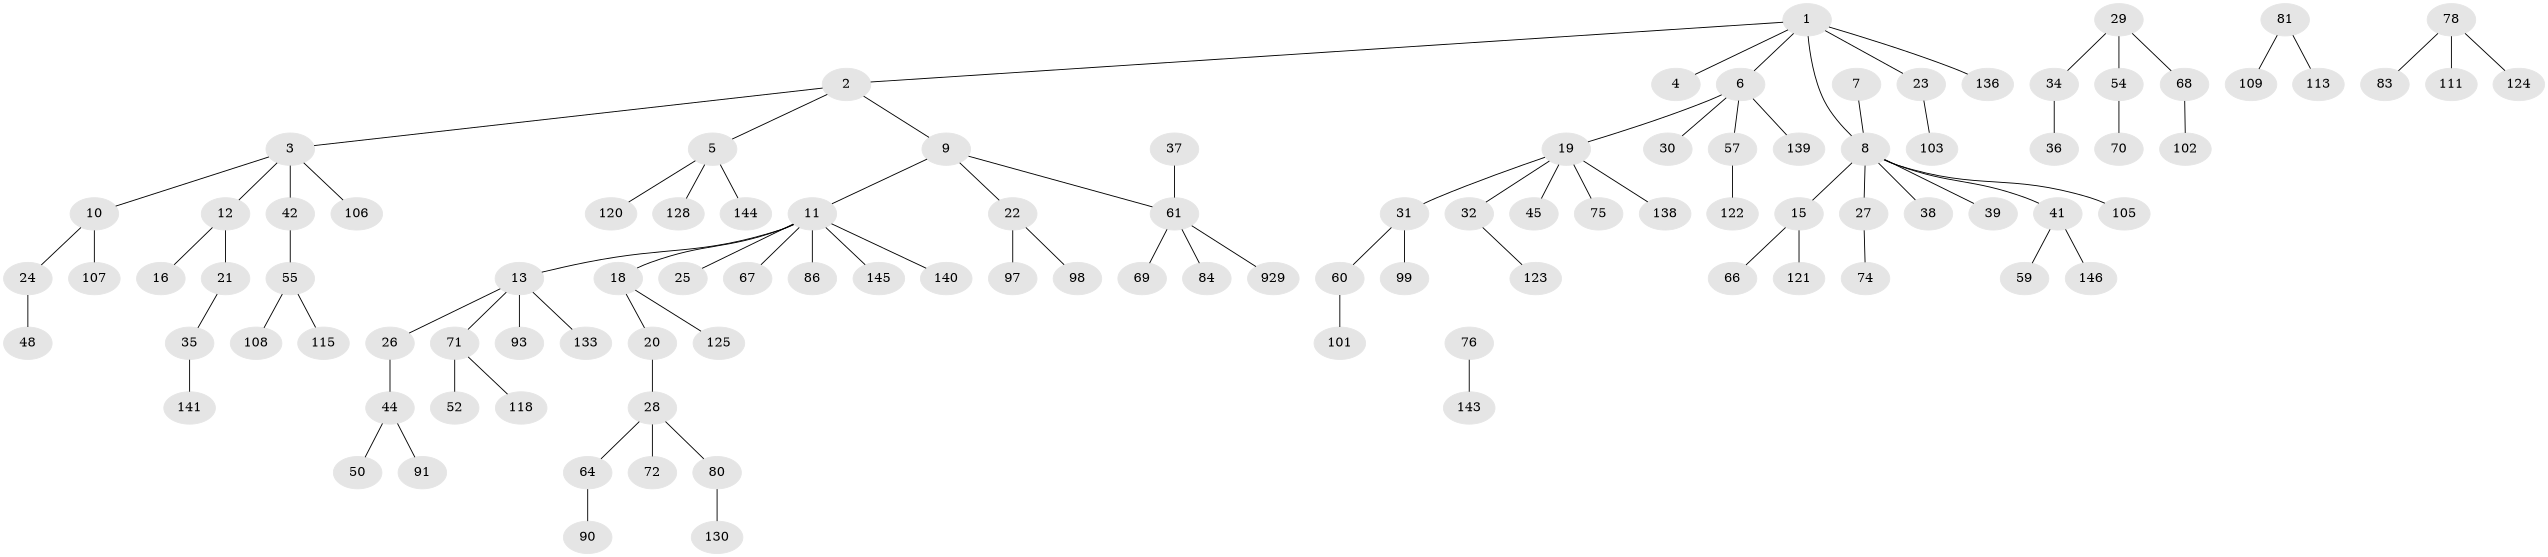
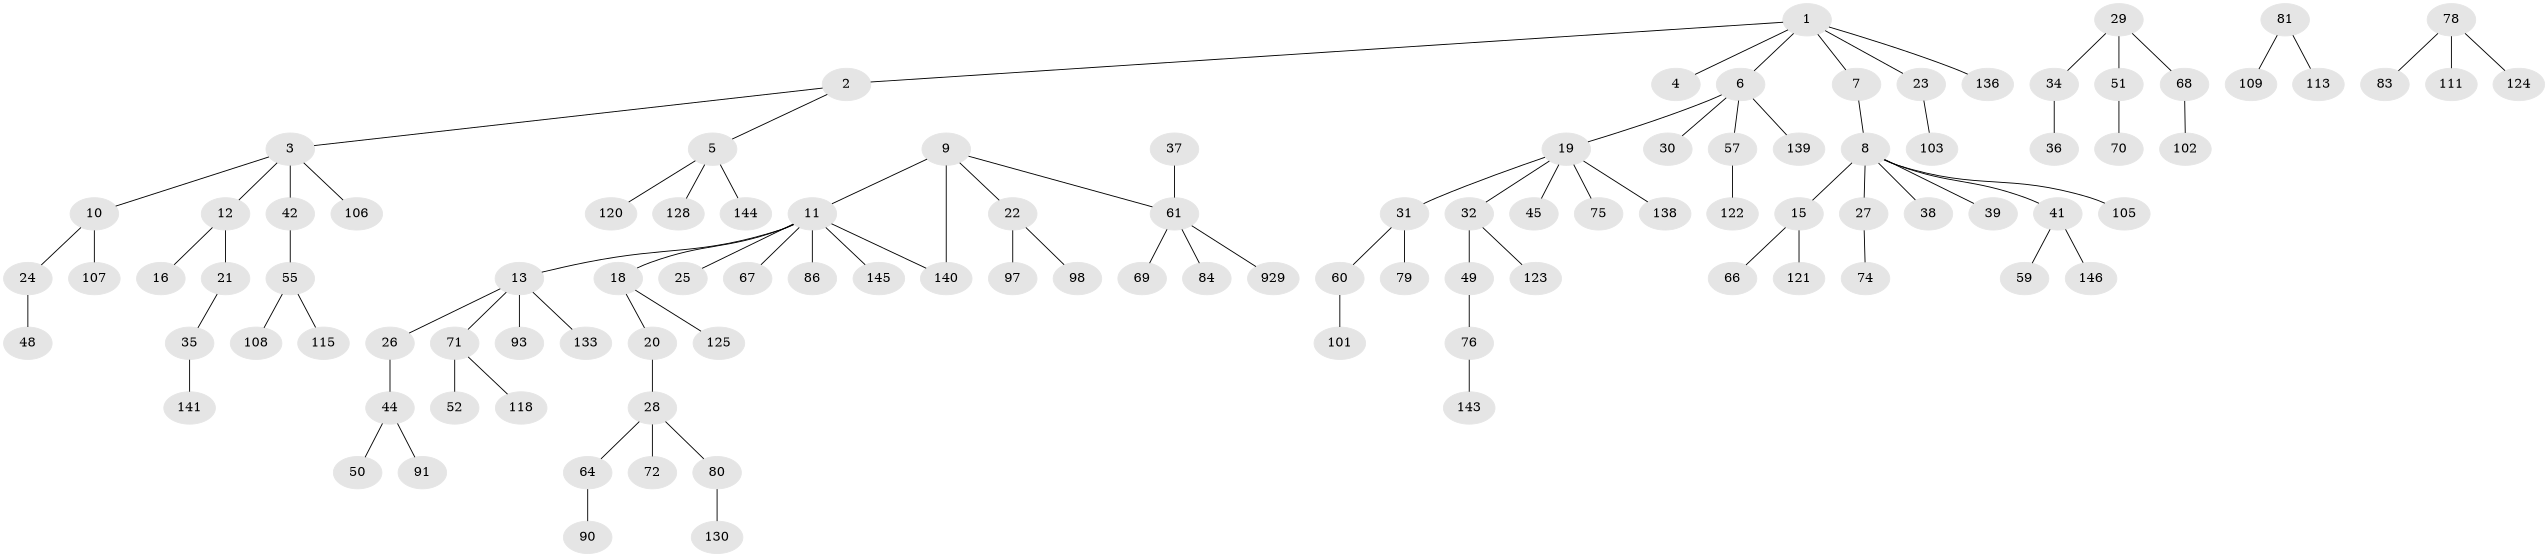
node "54": label "54" -> "51"
edge "1" -- "8": now "1" -- "7"
edge "2" -- "9": now "140" -- "9"
node "99": label "99" -> "79"
node "49": added
